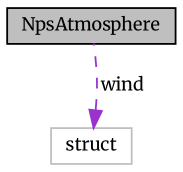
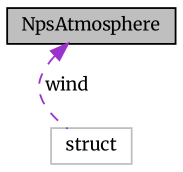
edge "NpsAtmosphere" -> "struct": reversed
